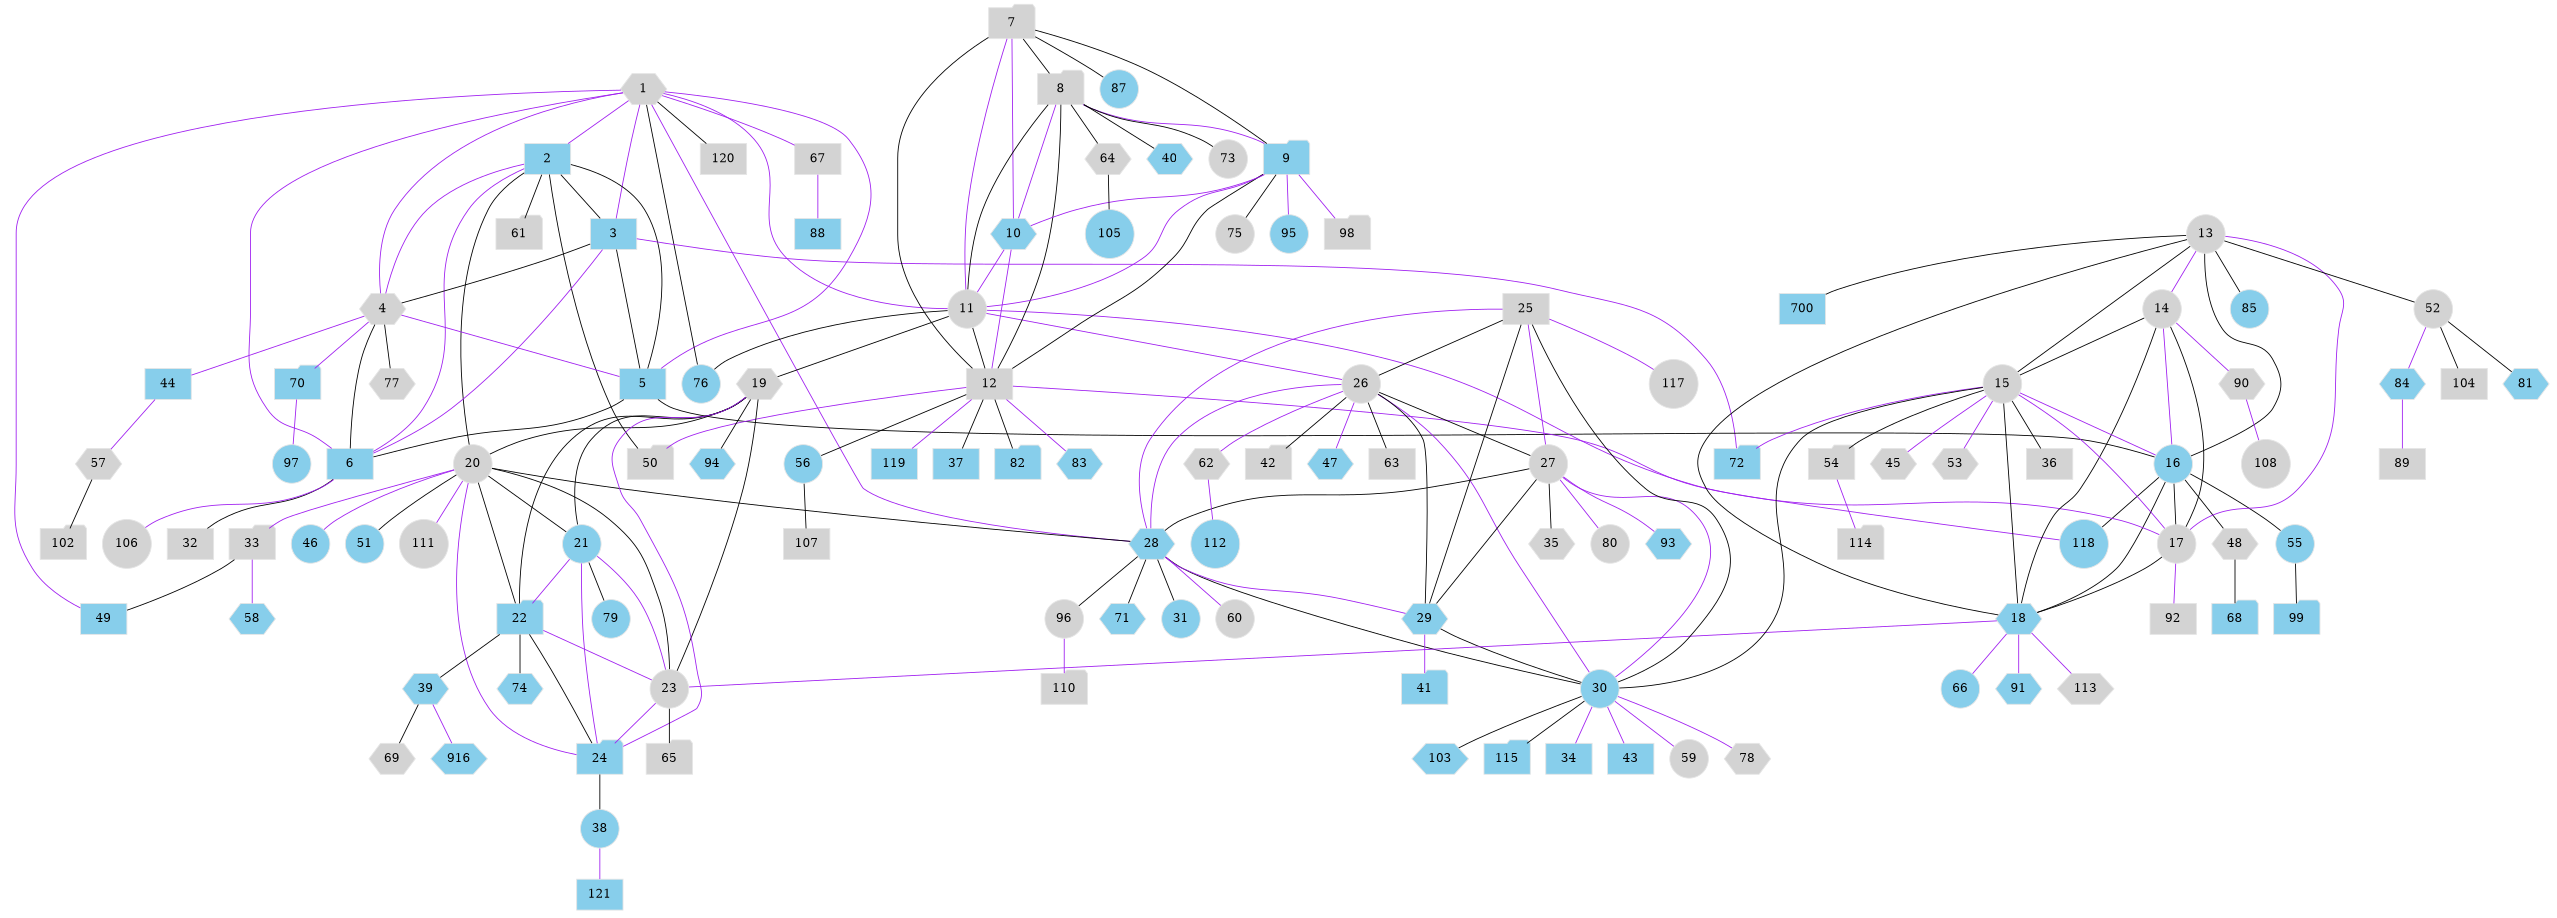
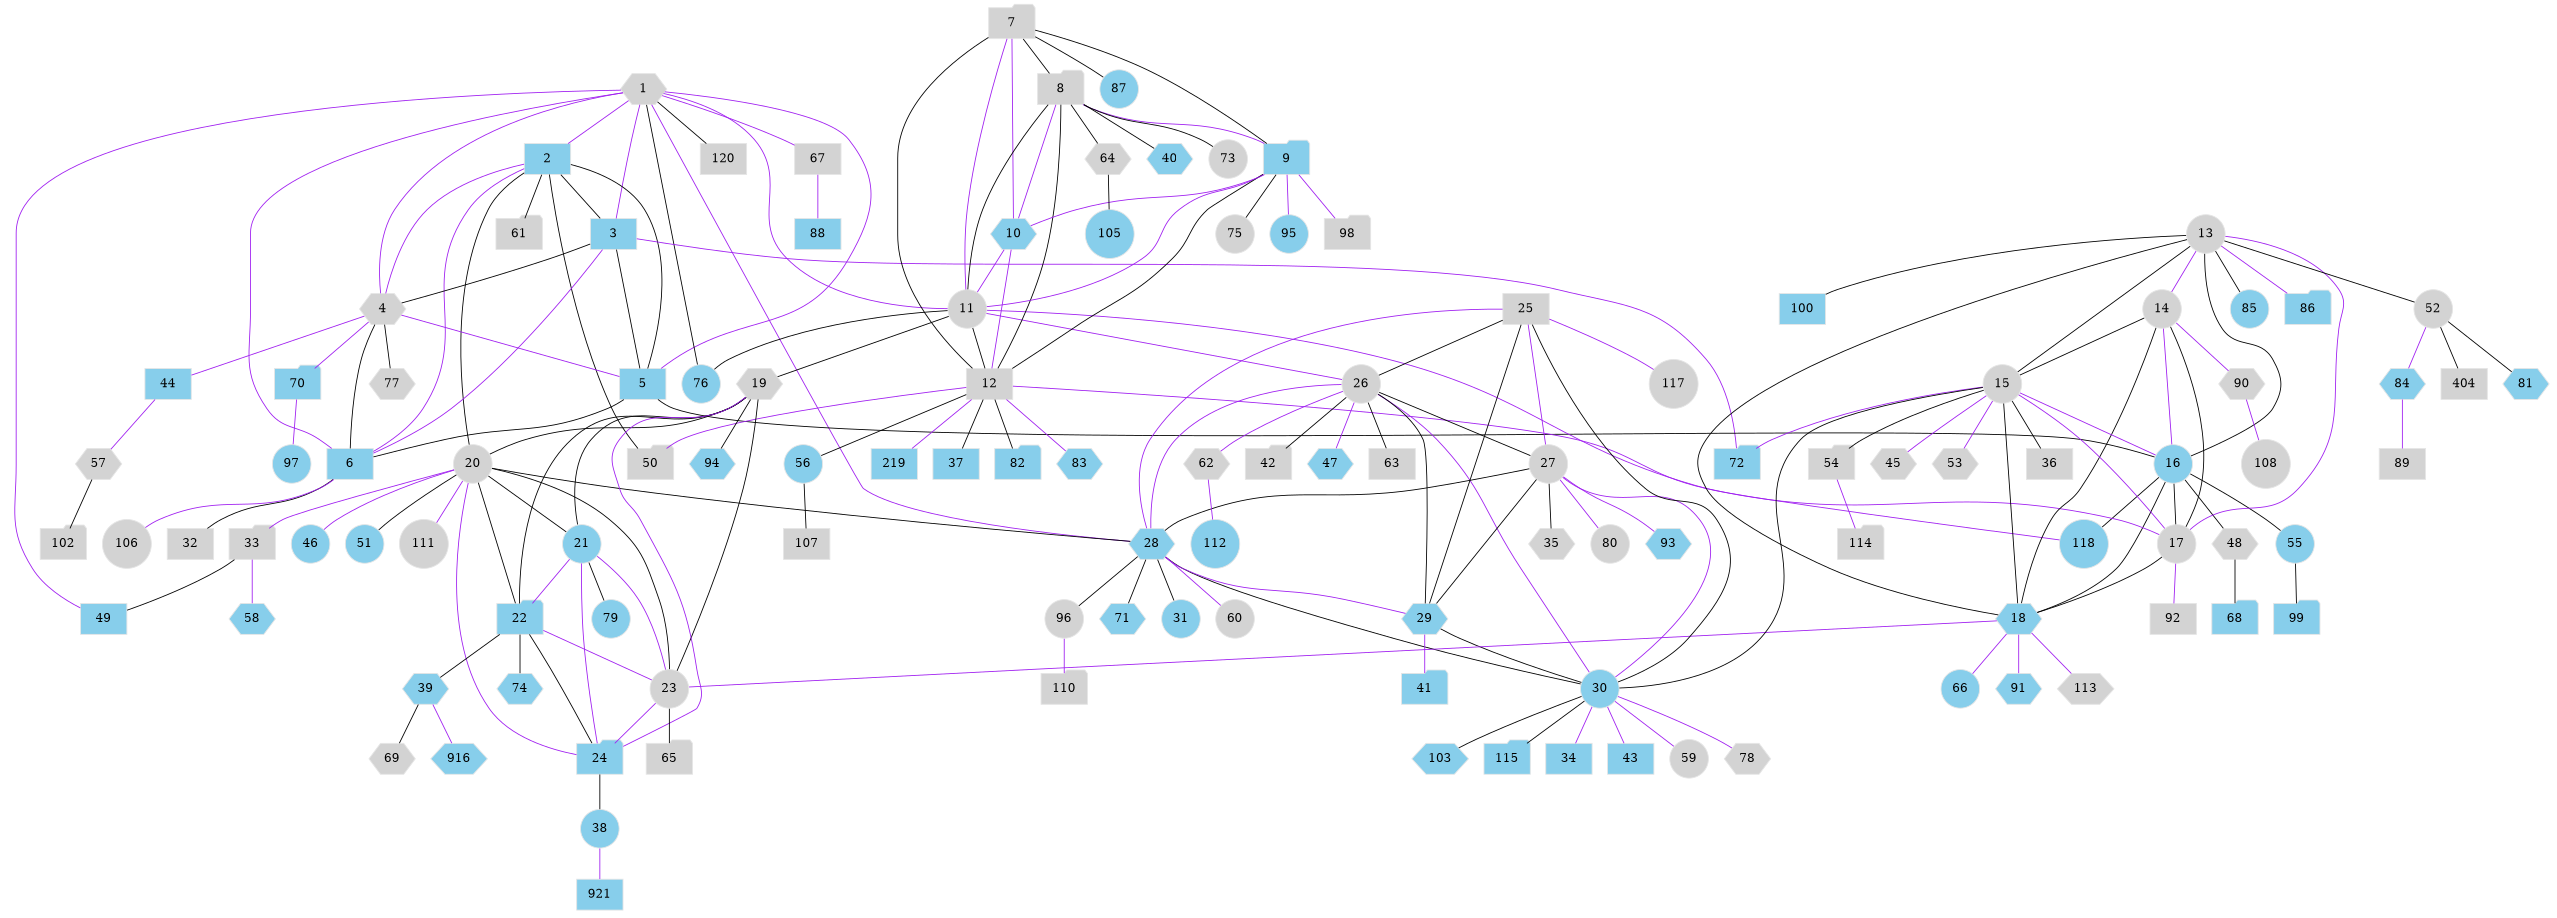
node "700": label "700" -> "100"
node "86": added
node "104": label "104" -> "404"
node "119": label "119" -> "219"
node "121": label "121" -> "921"
